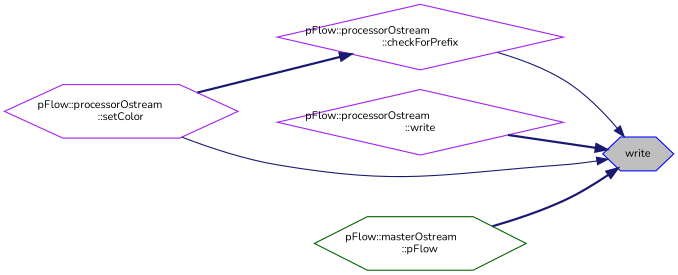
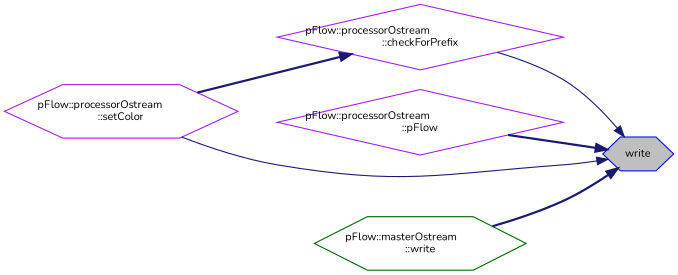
node "pFlow::processorOstream ::write": label "pFlow::processorOstream ::write" -> "pFlow::processorOstream ::pFlow"
node "pFlow::masterOstream ::pFlow": label "pFlow::masterOstream ::pFlow" -> "pFlow::masterOstream ::write"
